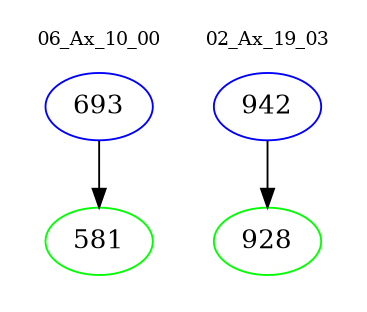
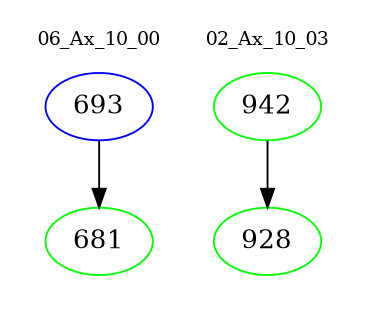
cluster "02_Ax_19_03": label "02_Ax_19_03" -> "02_Ax_10_03"
node "942": color blue -> green
node "581": label "581" -> "681"
